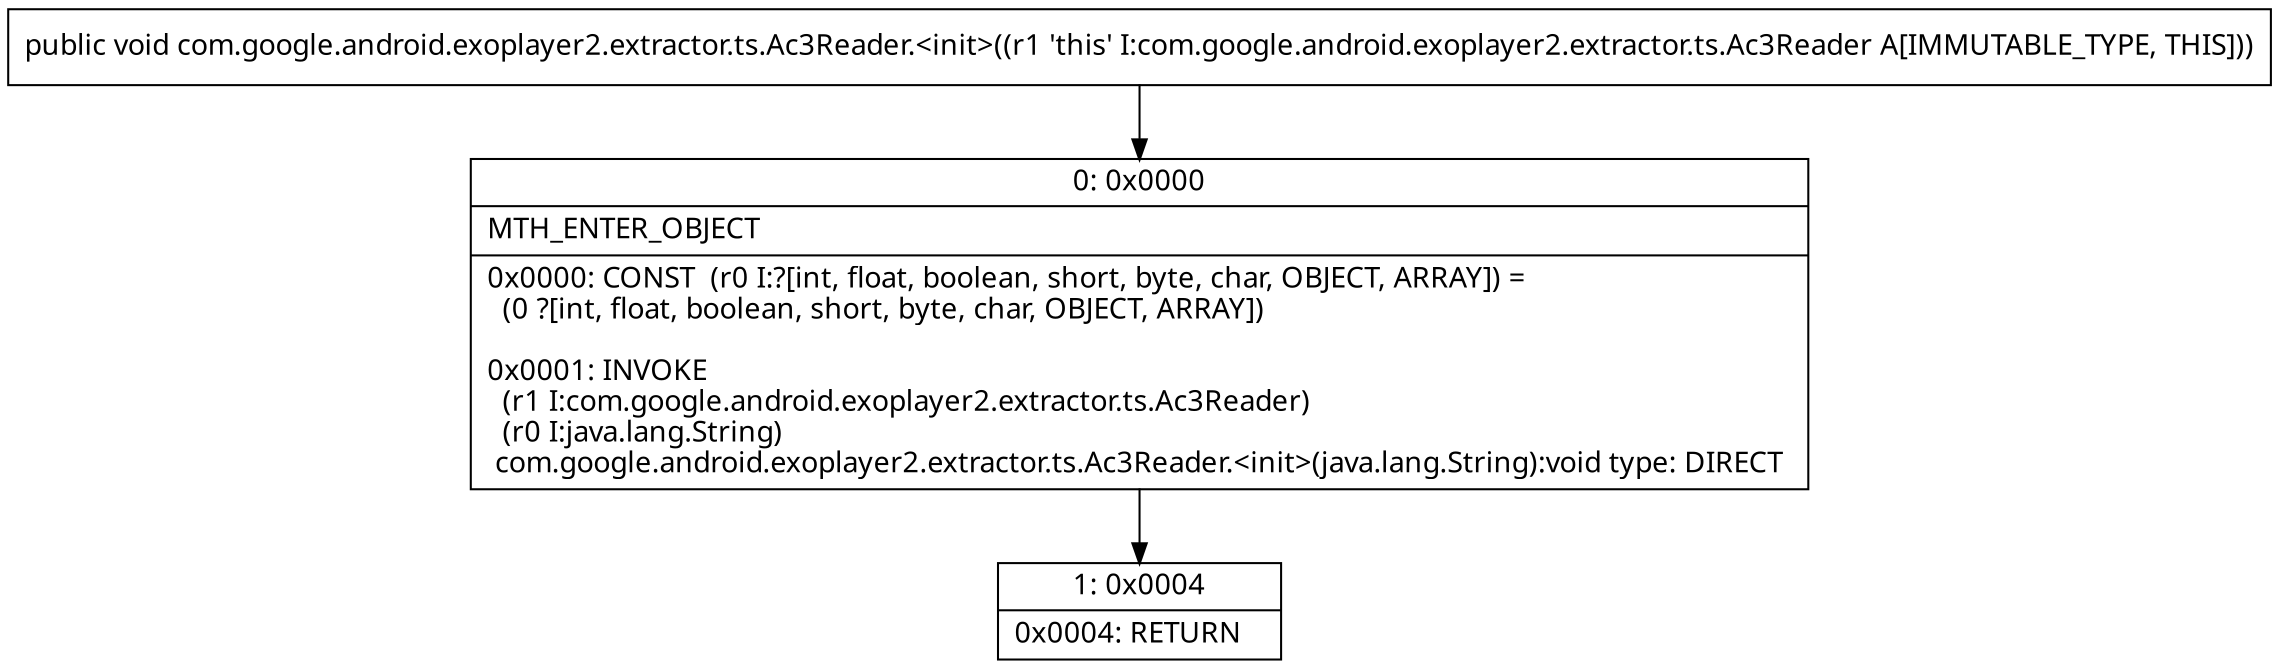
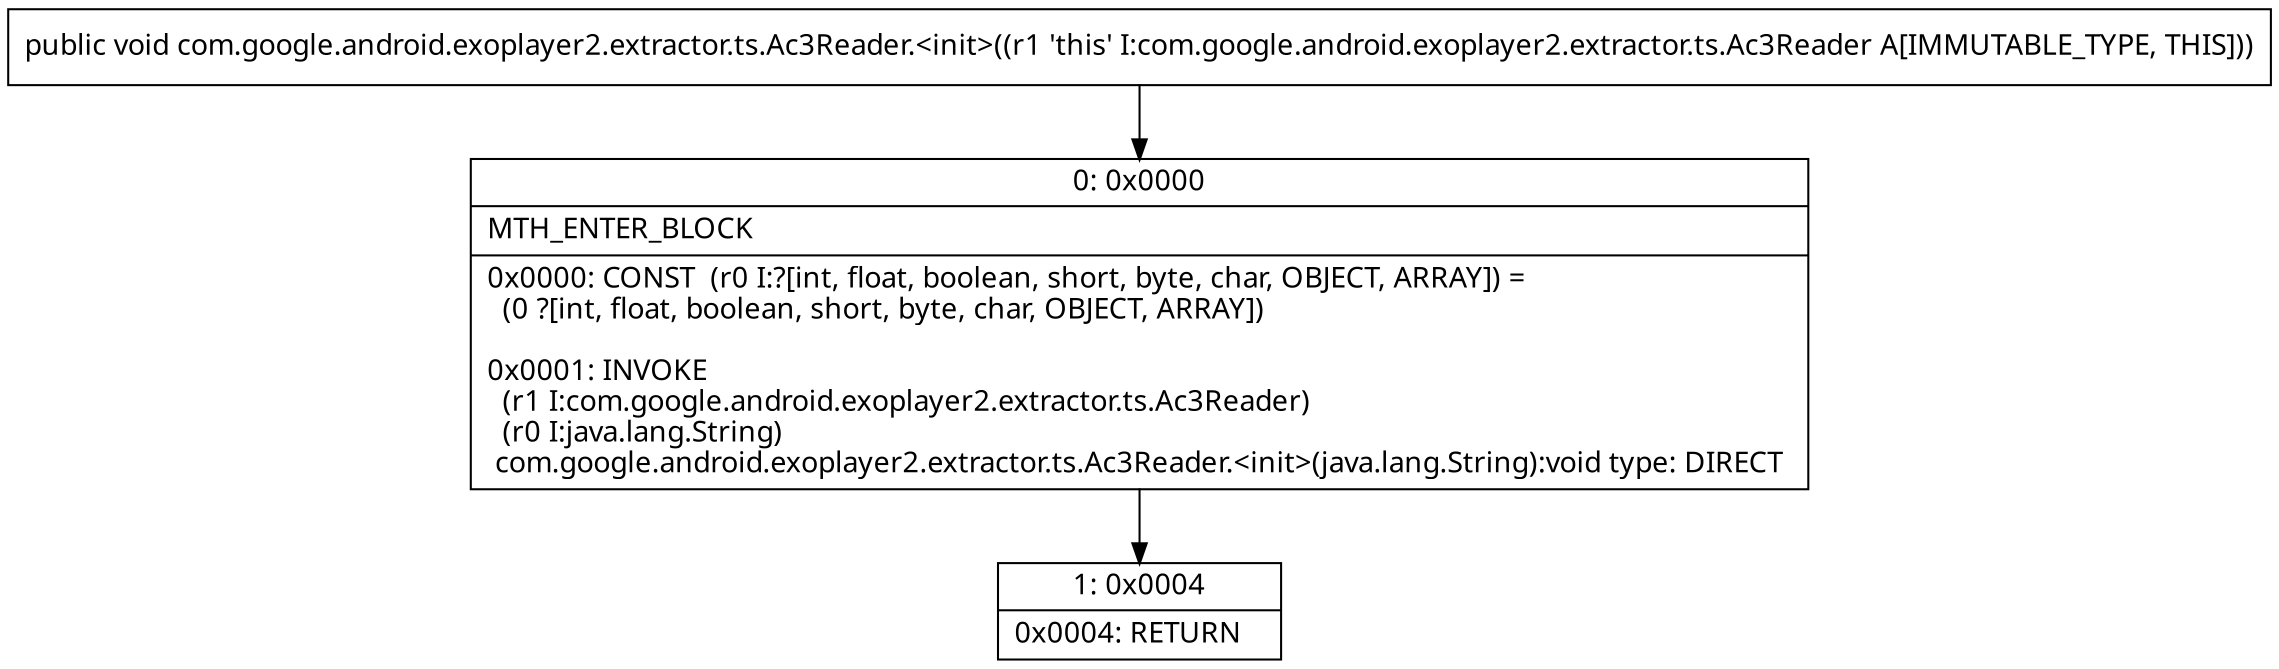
node "0: 0x0000": text "MTH_ENTER_OBJECT" -> "MTH_ENTER_BLOCK"
